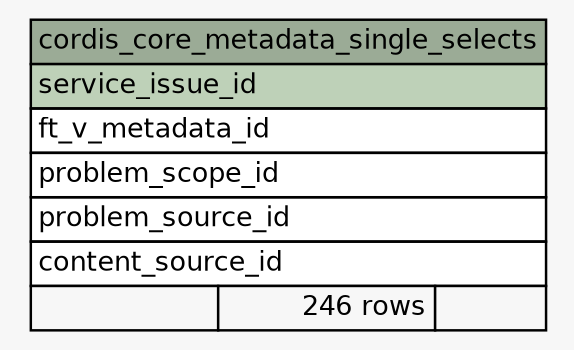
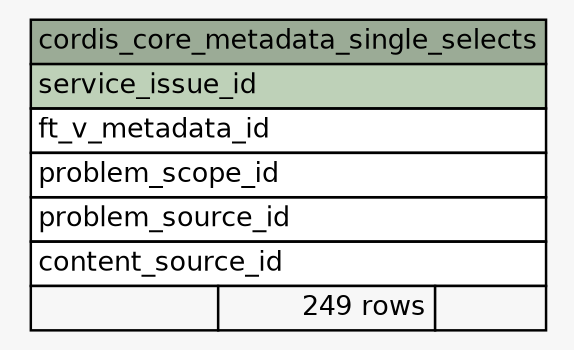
node "cordis_core_metadata_single_selects": text "246 rows" -> "249 rows"
